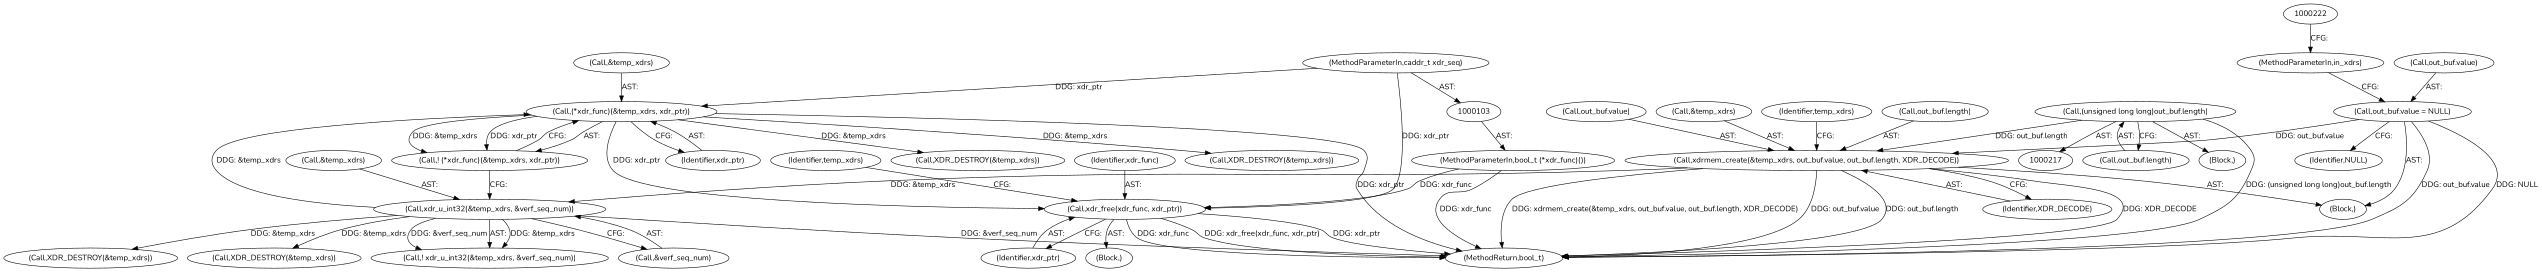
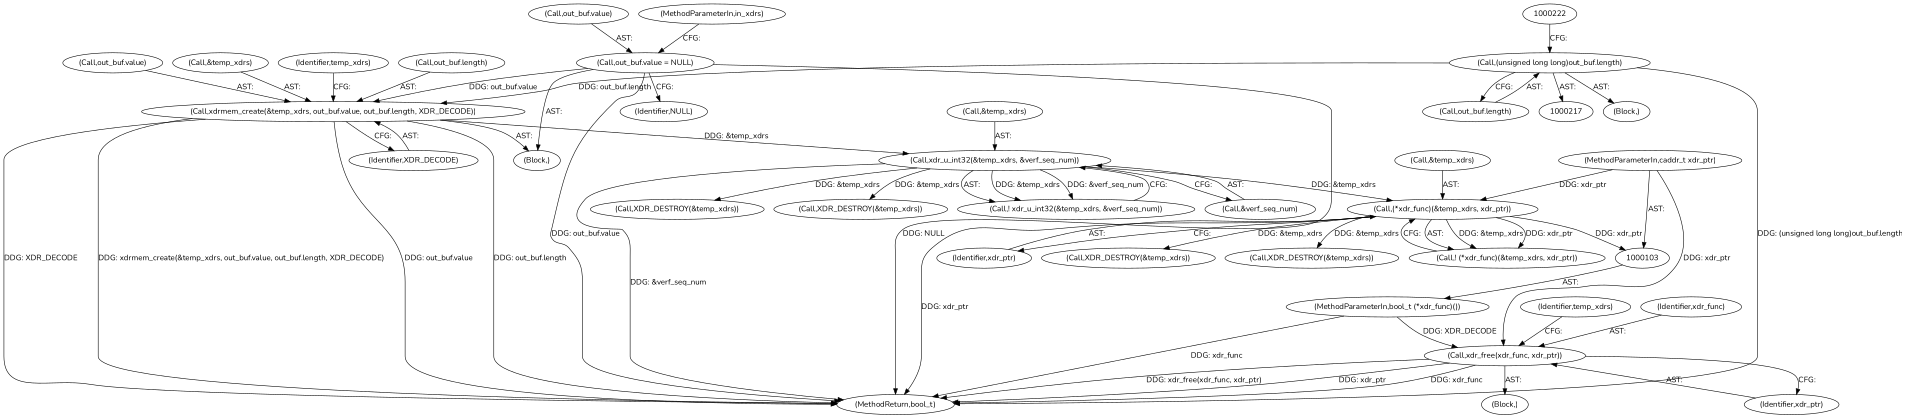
edge "1000222" -> "(MethodParameterIn,in_xdrs)": now "1000222" -> "(Call,(unsigned long long)out_buf.length)"
node "(MethodParameterIn,caddr_t xdr_seq)": label "(MethodParameterIn,caddr_t xdr_seq)" -> "(MethodParameterIn,caddr_t xdr_ptr)"
edge "(Call,! (*xdr_func)(&temp_xdrs, xdr_ptr))" -> "(Call,xdr_u_int32(&temp_xdrs, &verf_seq_num))": now "(Call,! xdr_u_int32(&temp_xdrs, &verf_seq_num))" -> "(Call,xdr_u_int32(&temp_xdrs, &verf_seq_num))"
edge "(MethodParameterIn,bool_t (*xdr_func)())" -> "(Call,xdr_free(xdr_func, xdr_ptr))": label "DDG: xdr_func" -> "DDG: XDR_DECODE"
edge "(Call,(*xdr_func)(&temp_xdrs, xdr_ptr))" -> "(Call,xdr_free(xdr_func, xdr_ptr))": now "(Call,(*xdr_func)(&temp_xdrs, xdr_ptr))" -> "1000103"
